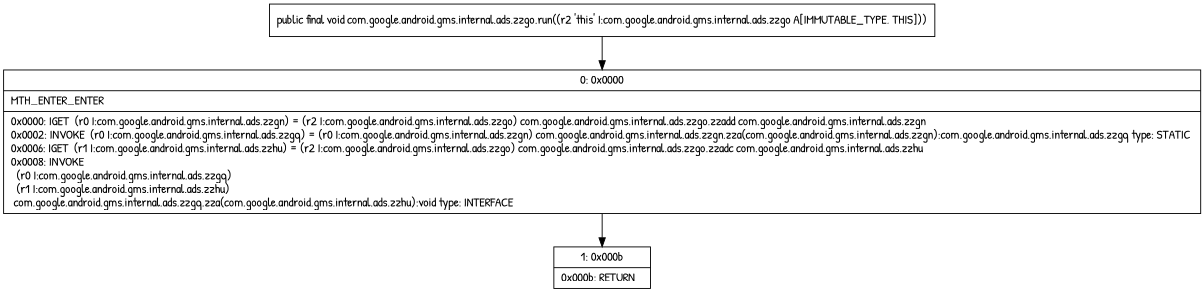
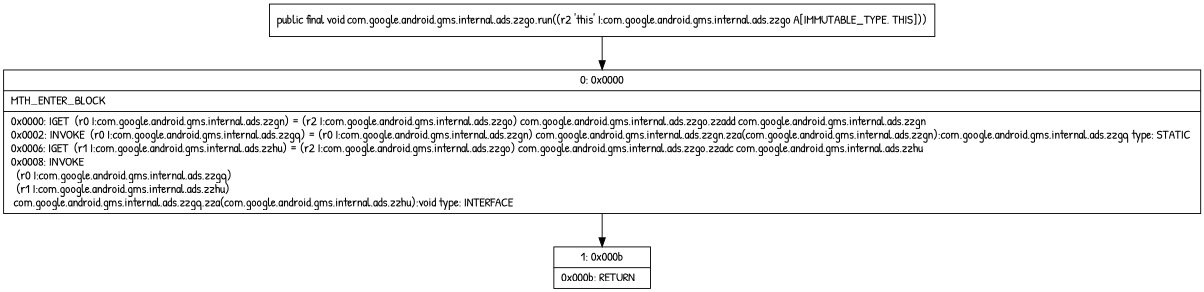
node "0: 0x0000": text "MTH_ENTER_ENTER" -> "MTH_ENTER_BLOCK"
